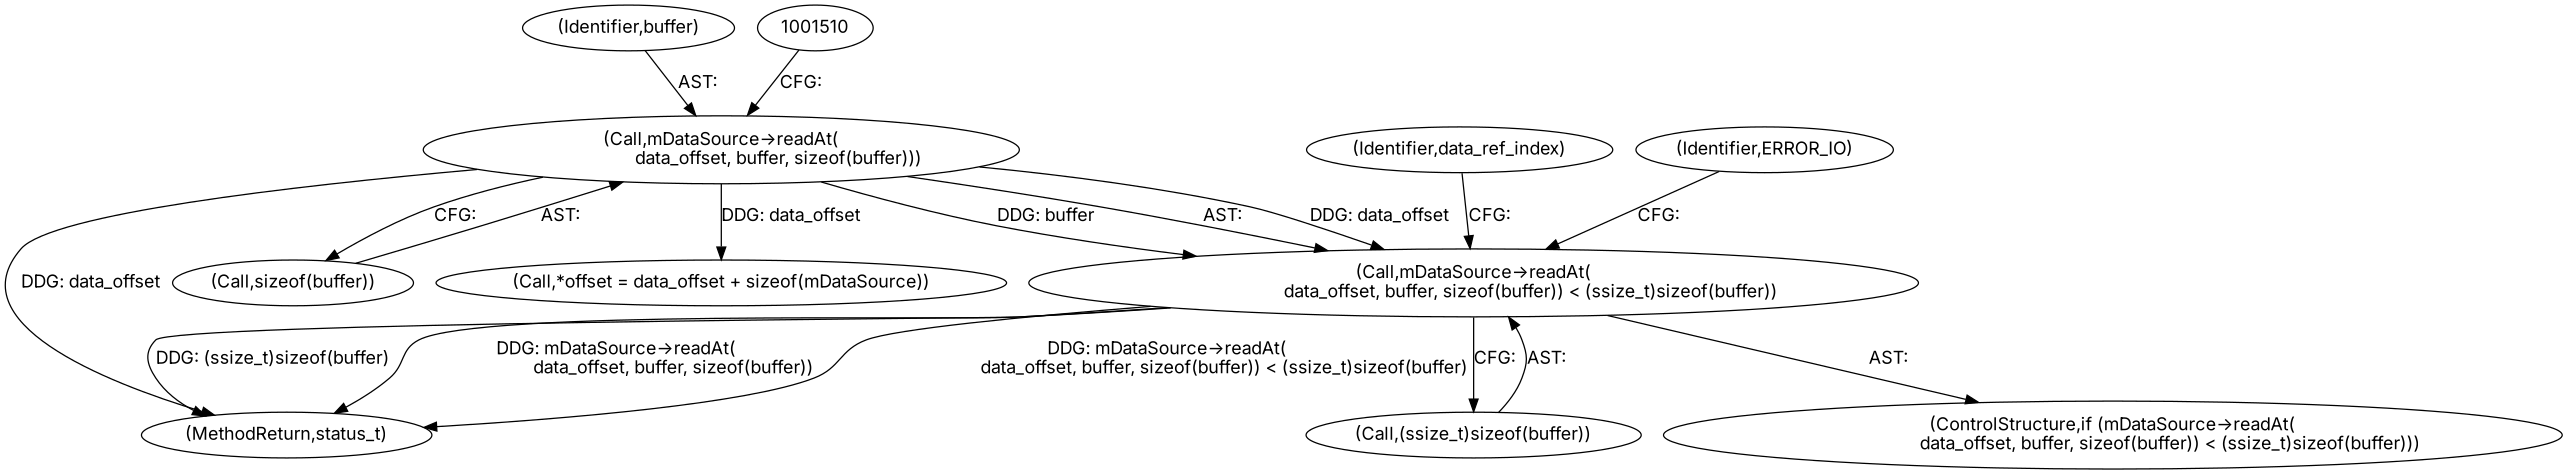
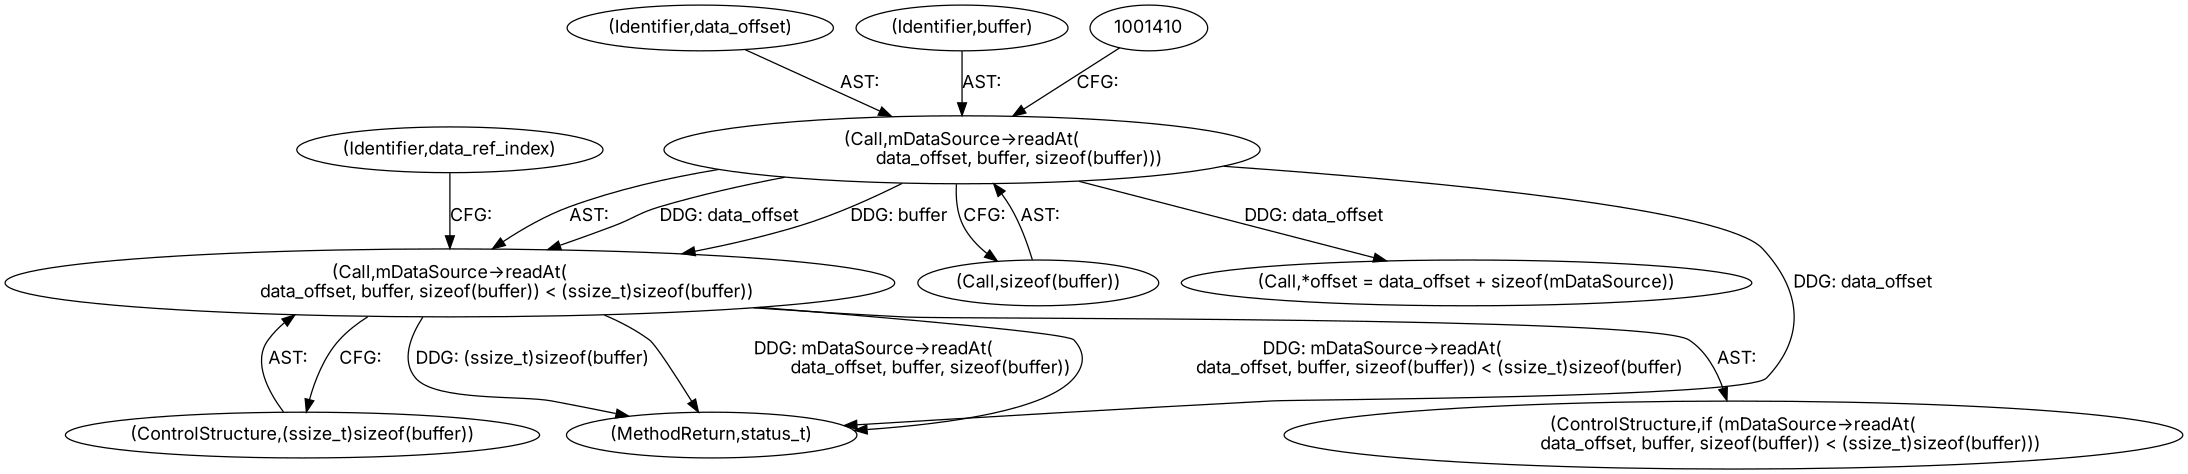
node "(Identifier,data_offset)": added
node "1001510": label "1001510" -> "1001410"
node "(Identifier,ERROR_IO)": removed
node "(Call,(ssize_t)sizeof(buffer))": label "(Call,(ssize_t)sizeof(buffer))" -> "(ControlStructure,(ssize_t)sizeof(buffer))"
